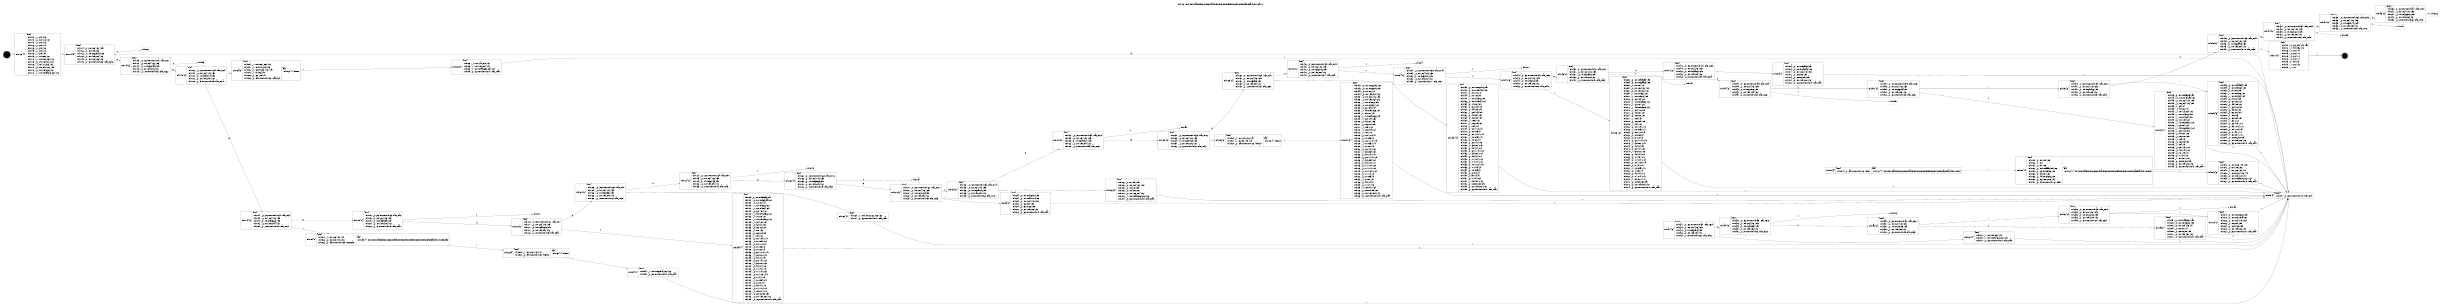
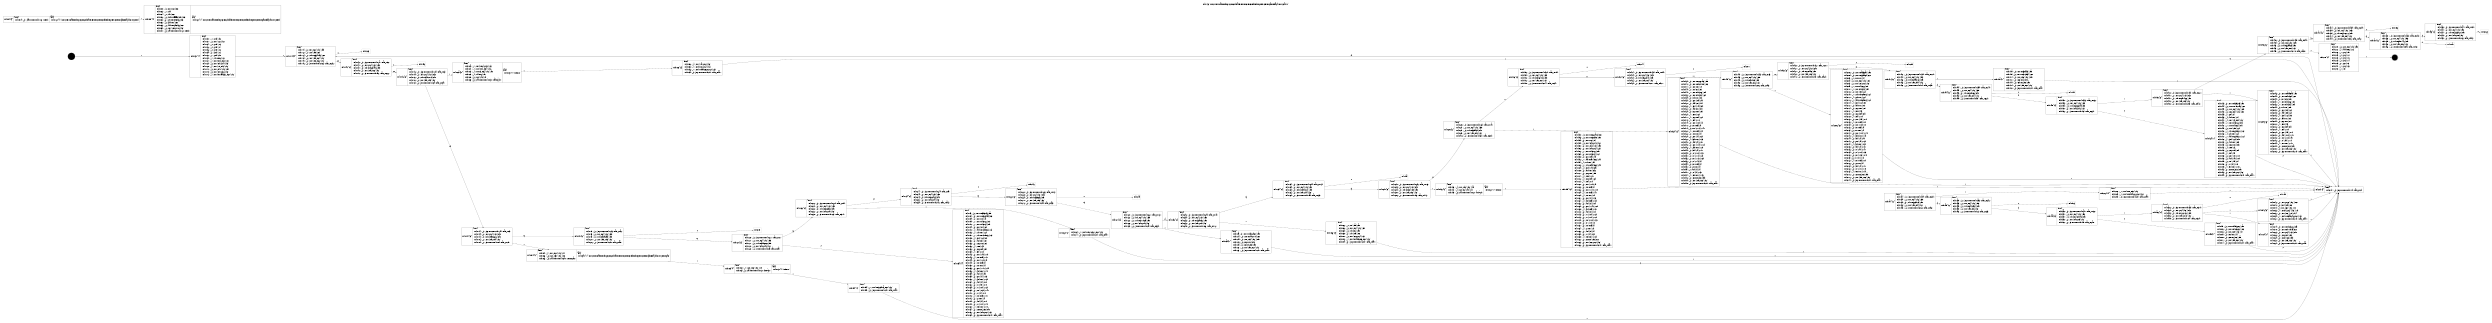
edge "0x401e1e [40]" -> "0x401e46 [32]": now "0x401ac8 [28]" -> "0x401e46 [32]"
